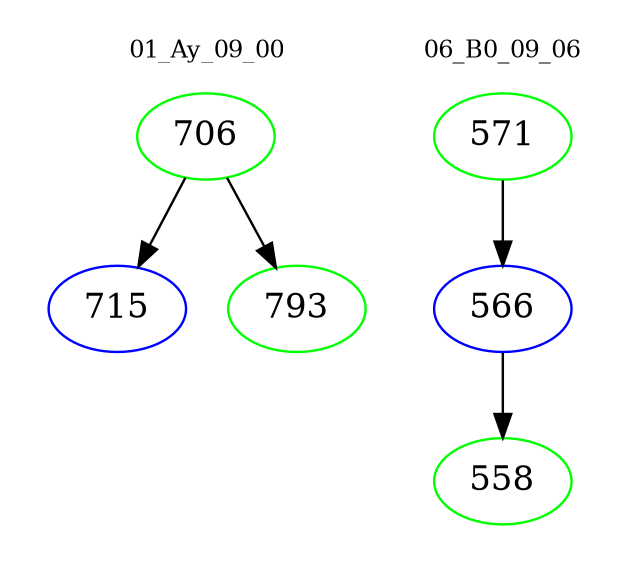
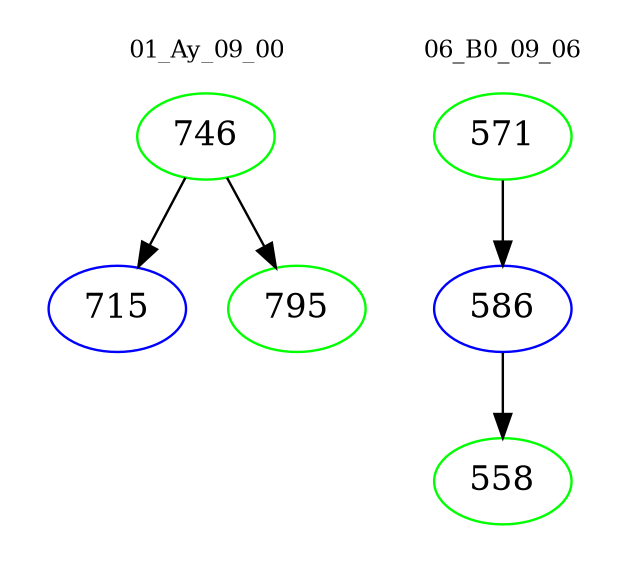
node "706": label "706" -> "746"
node "793": label "793" -> "795"
node "566": label "566" -> "586"
